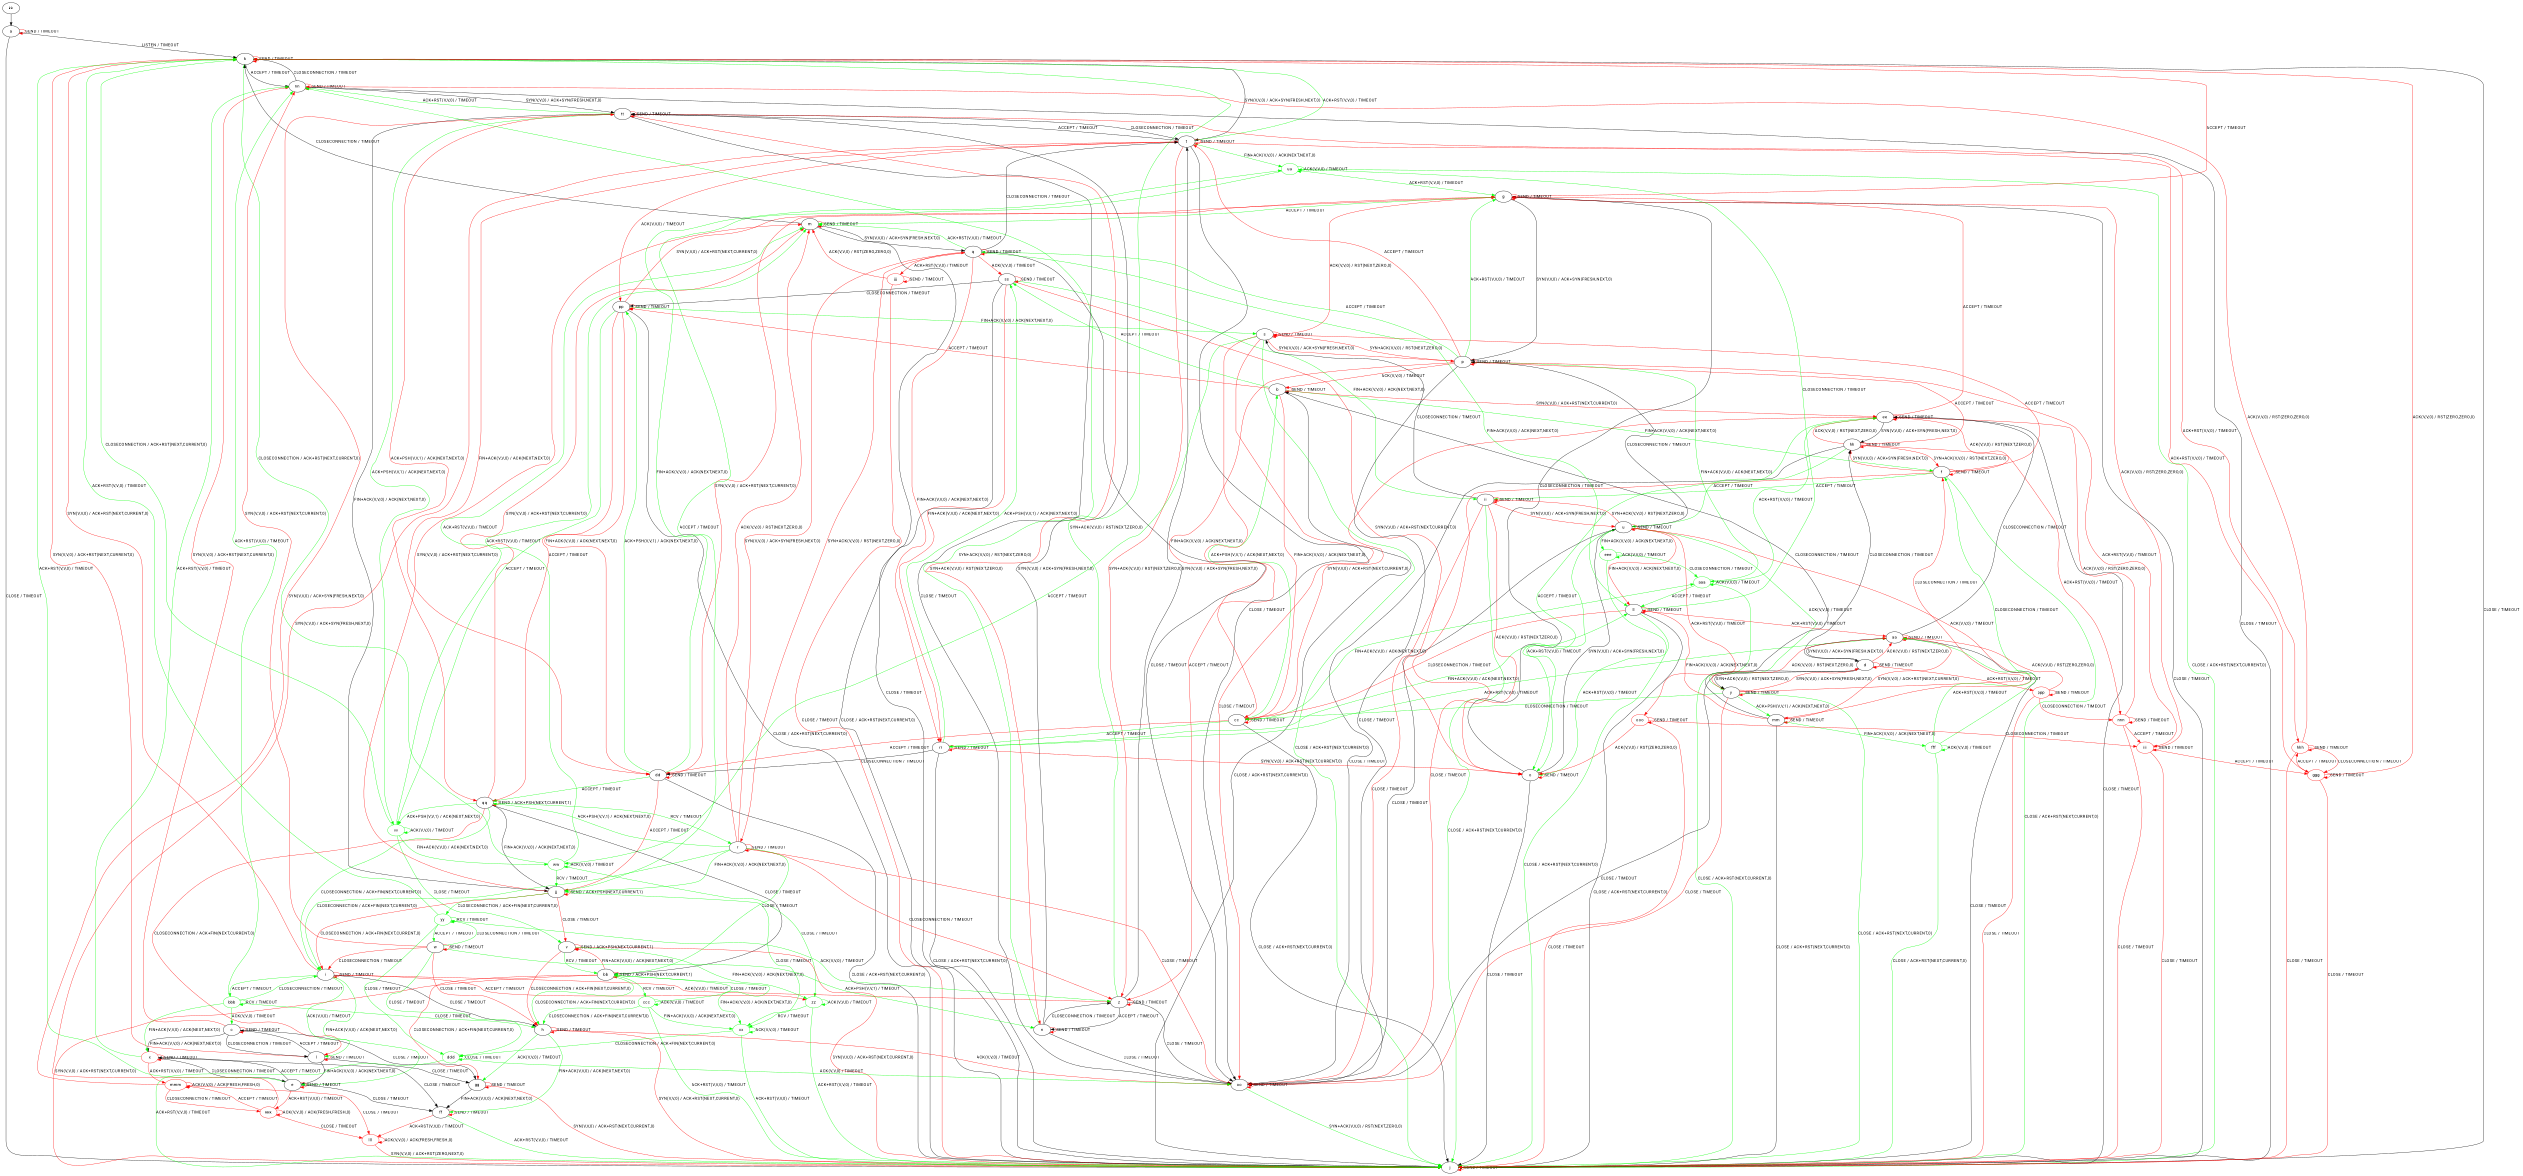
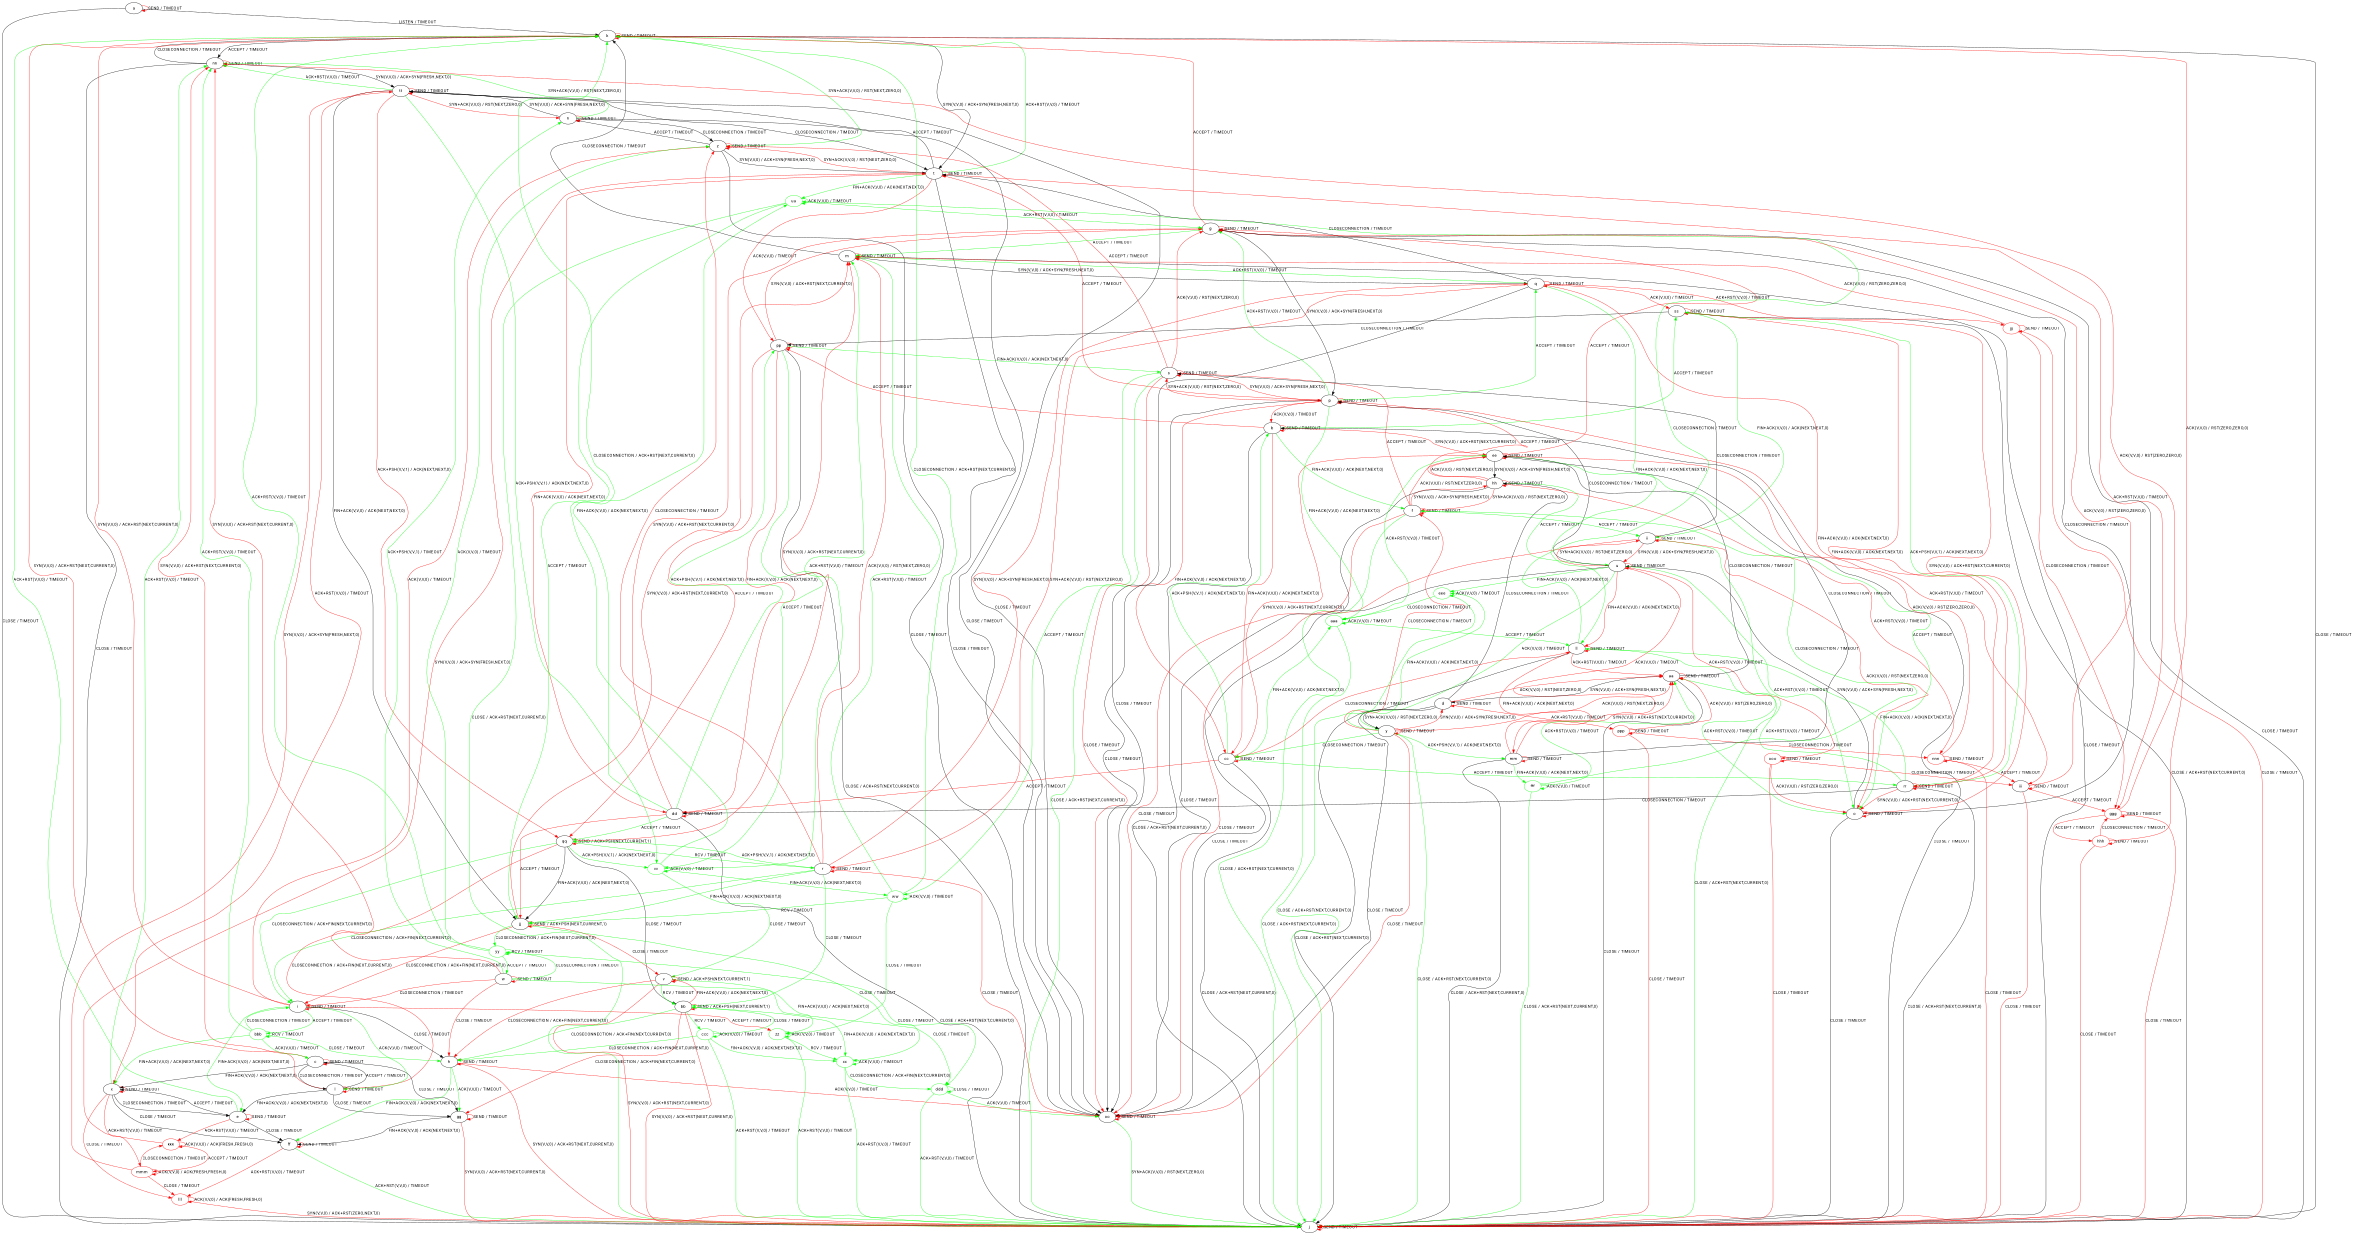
node "kk": removed
edge "tt" -> "hhh": now "tt" -> "x"
edge "jjj" -> "ggg": added, label "CLOSECONNECTION / TIMEOUT"
edge "y" -> "eee": added, label "FIN+ACK(V,V,0) / ACK(NEXT,NEXT,0)"
node "iii": color red -> black
node "x": color red -> black
edge "kkk" -> "lll": now "x" -> "lll"
